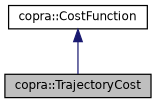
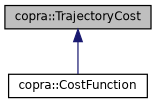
edge "copra::TrajectoryCost" -> "copra::CostFunction": reversed
